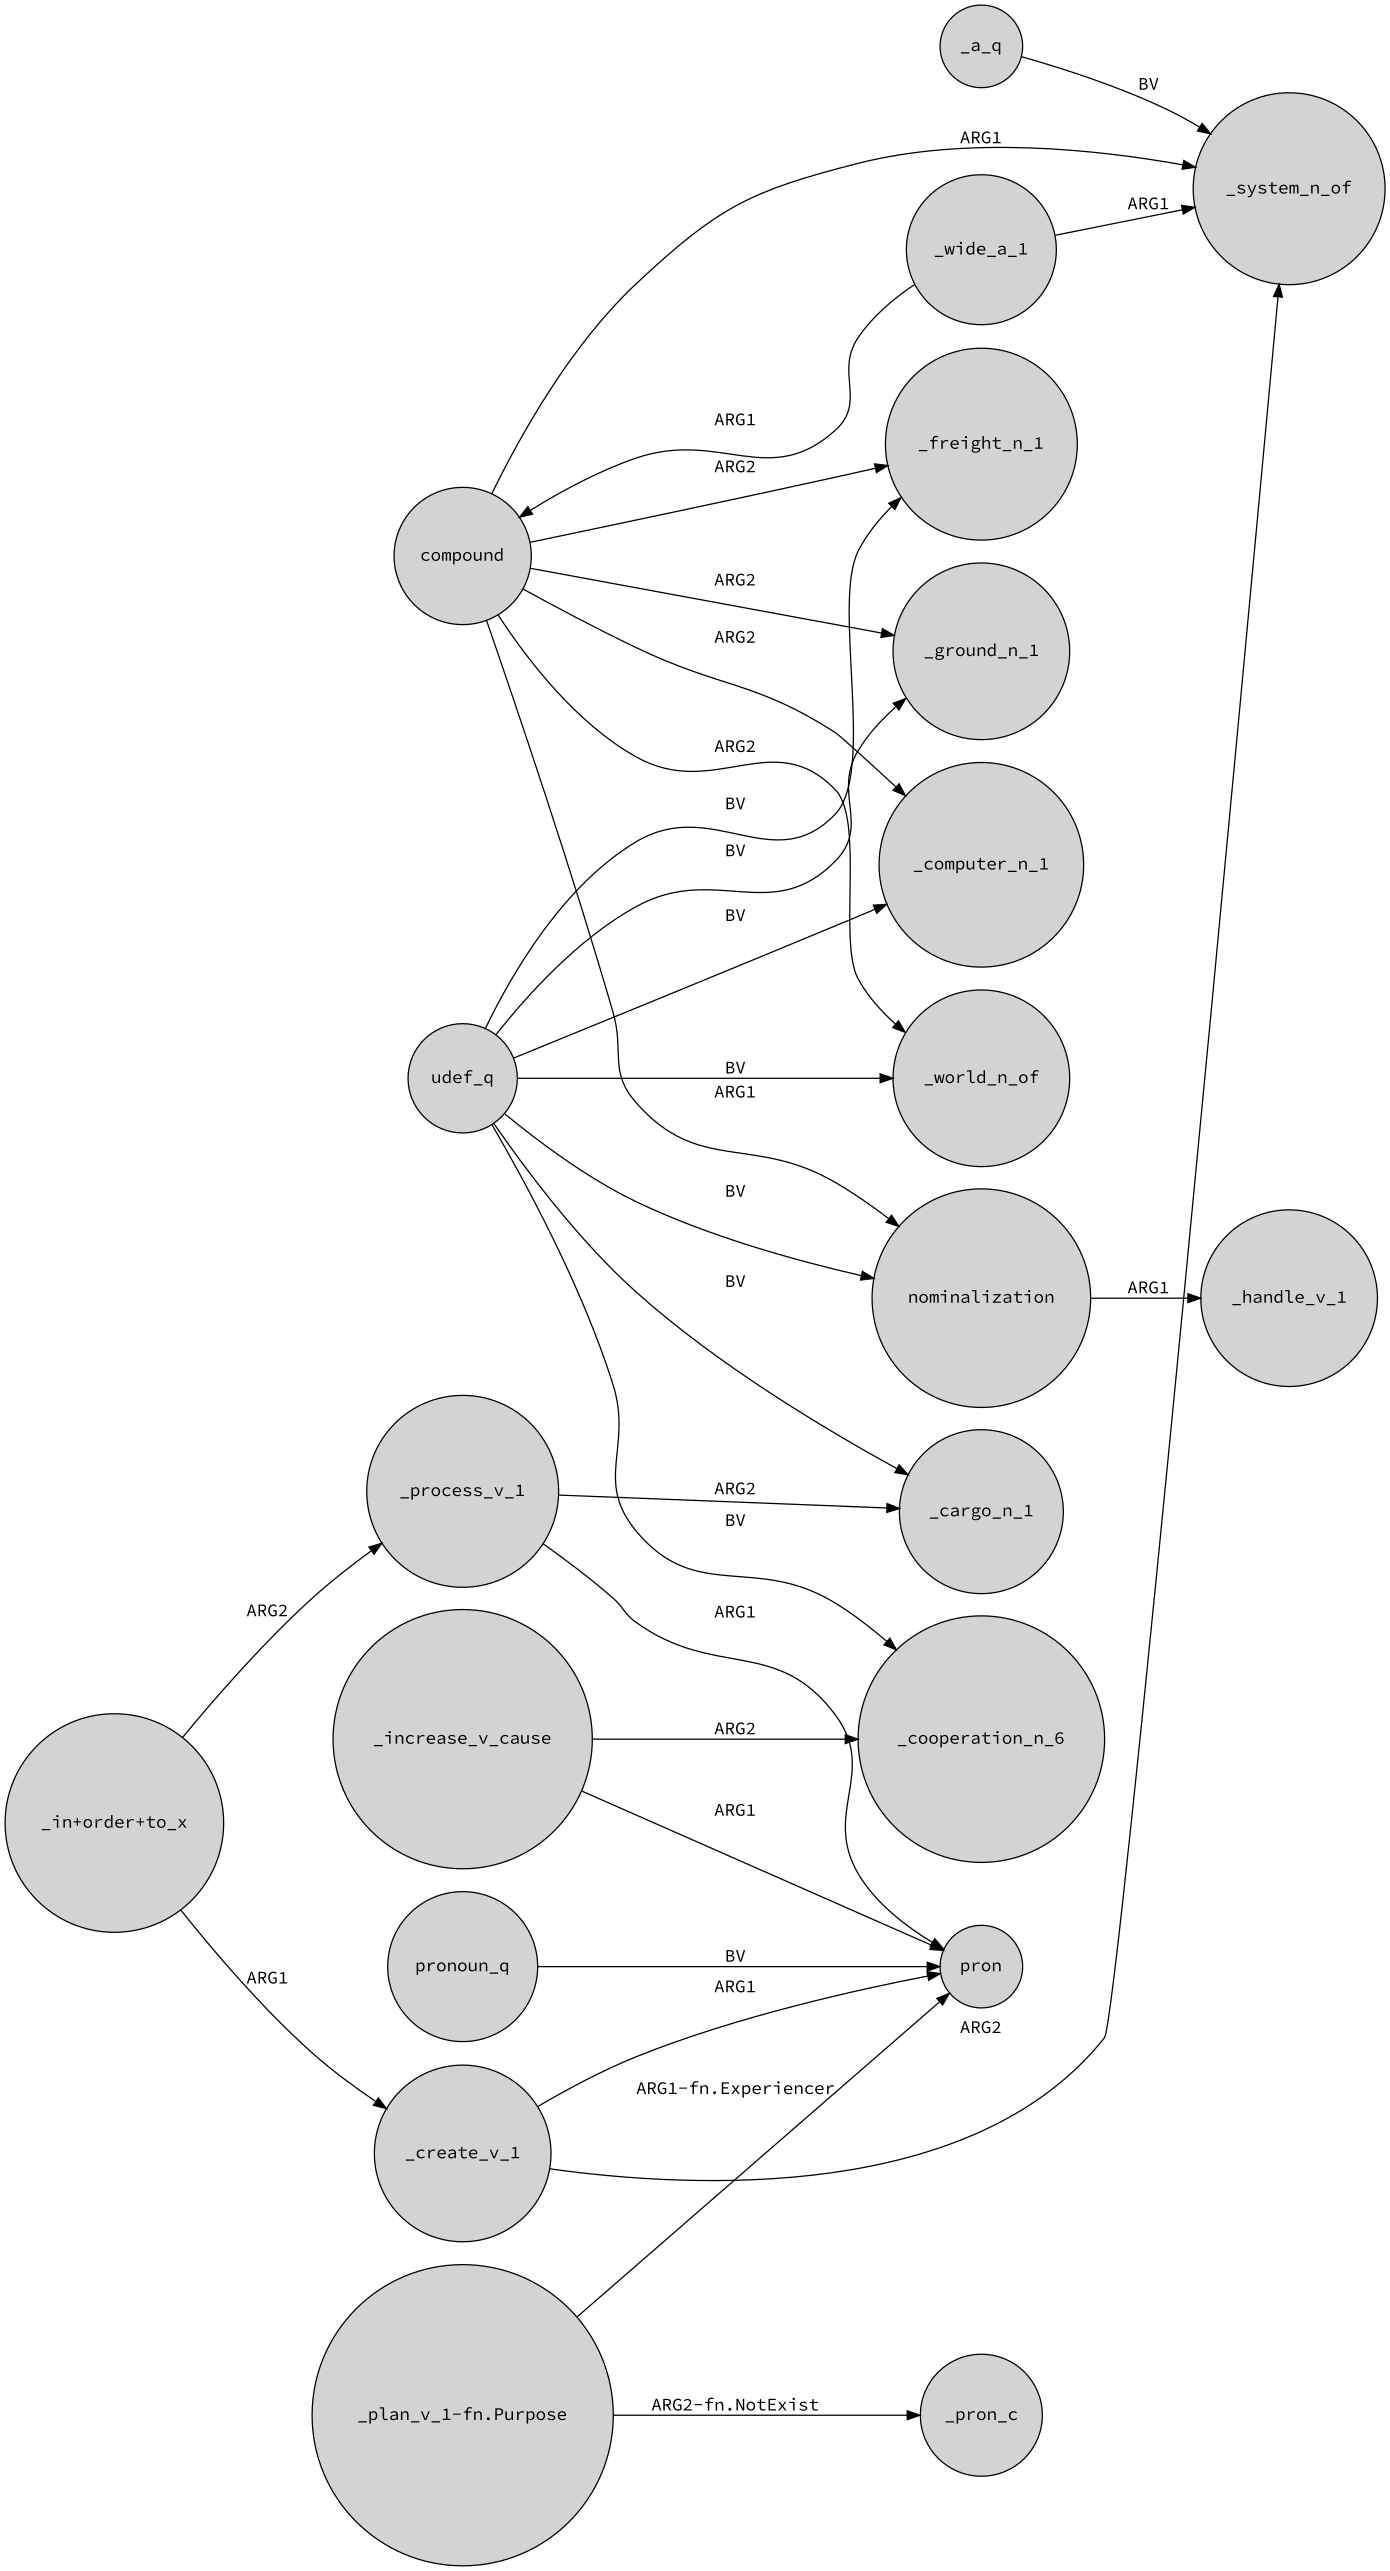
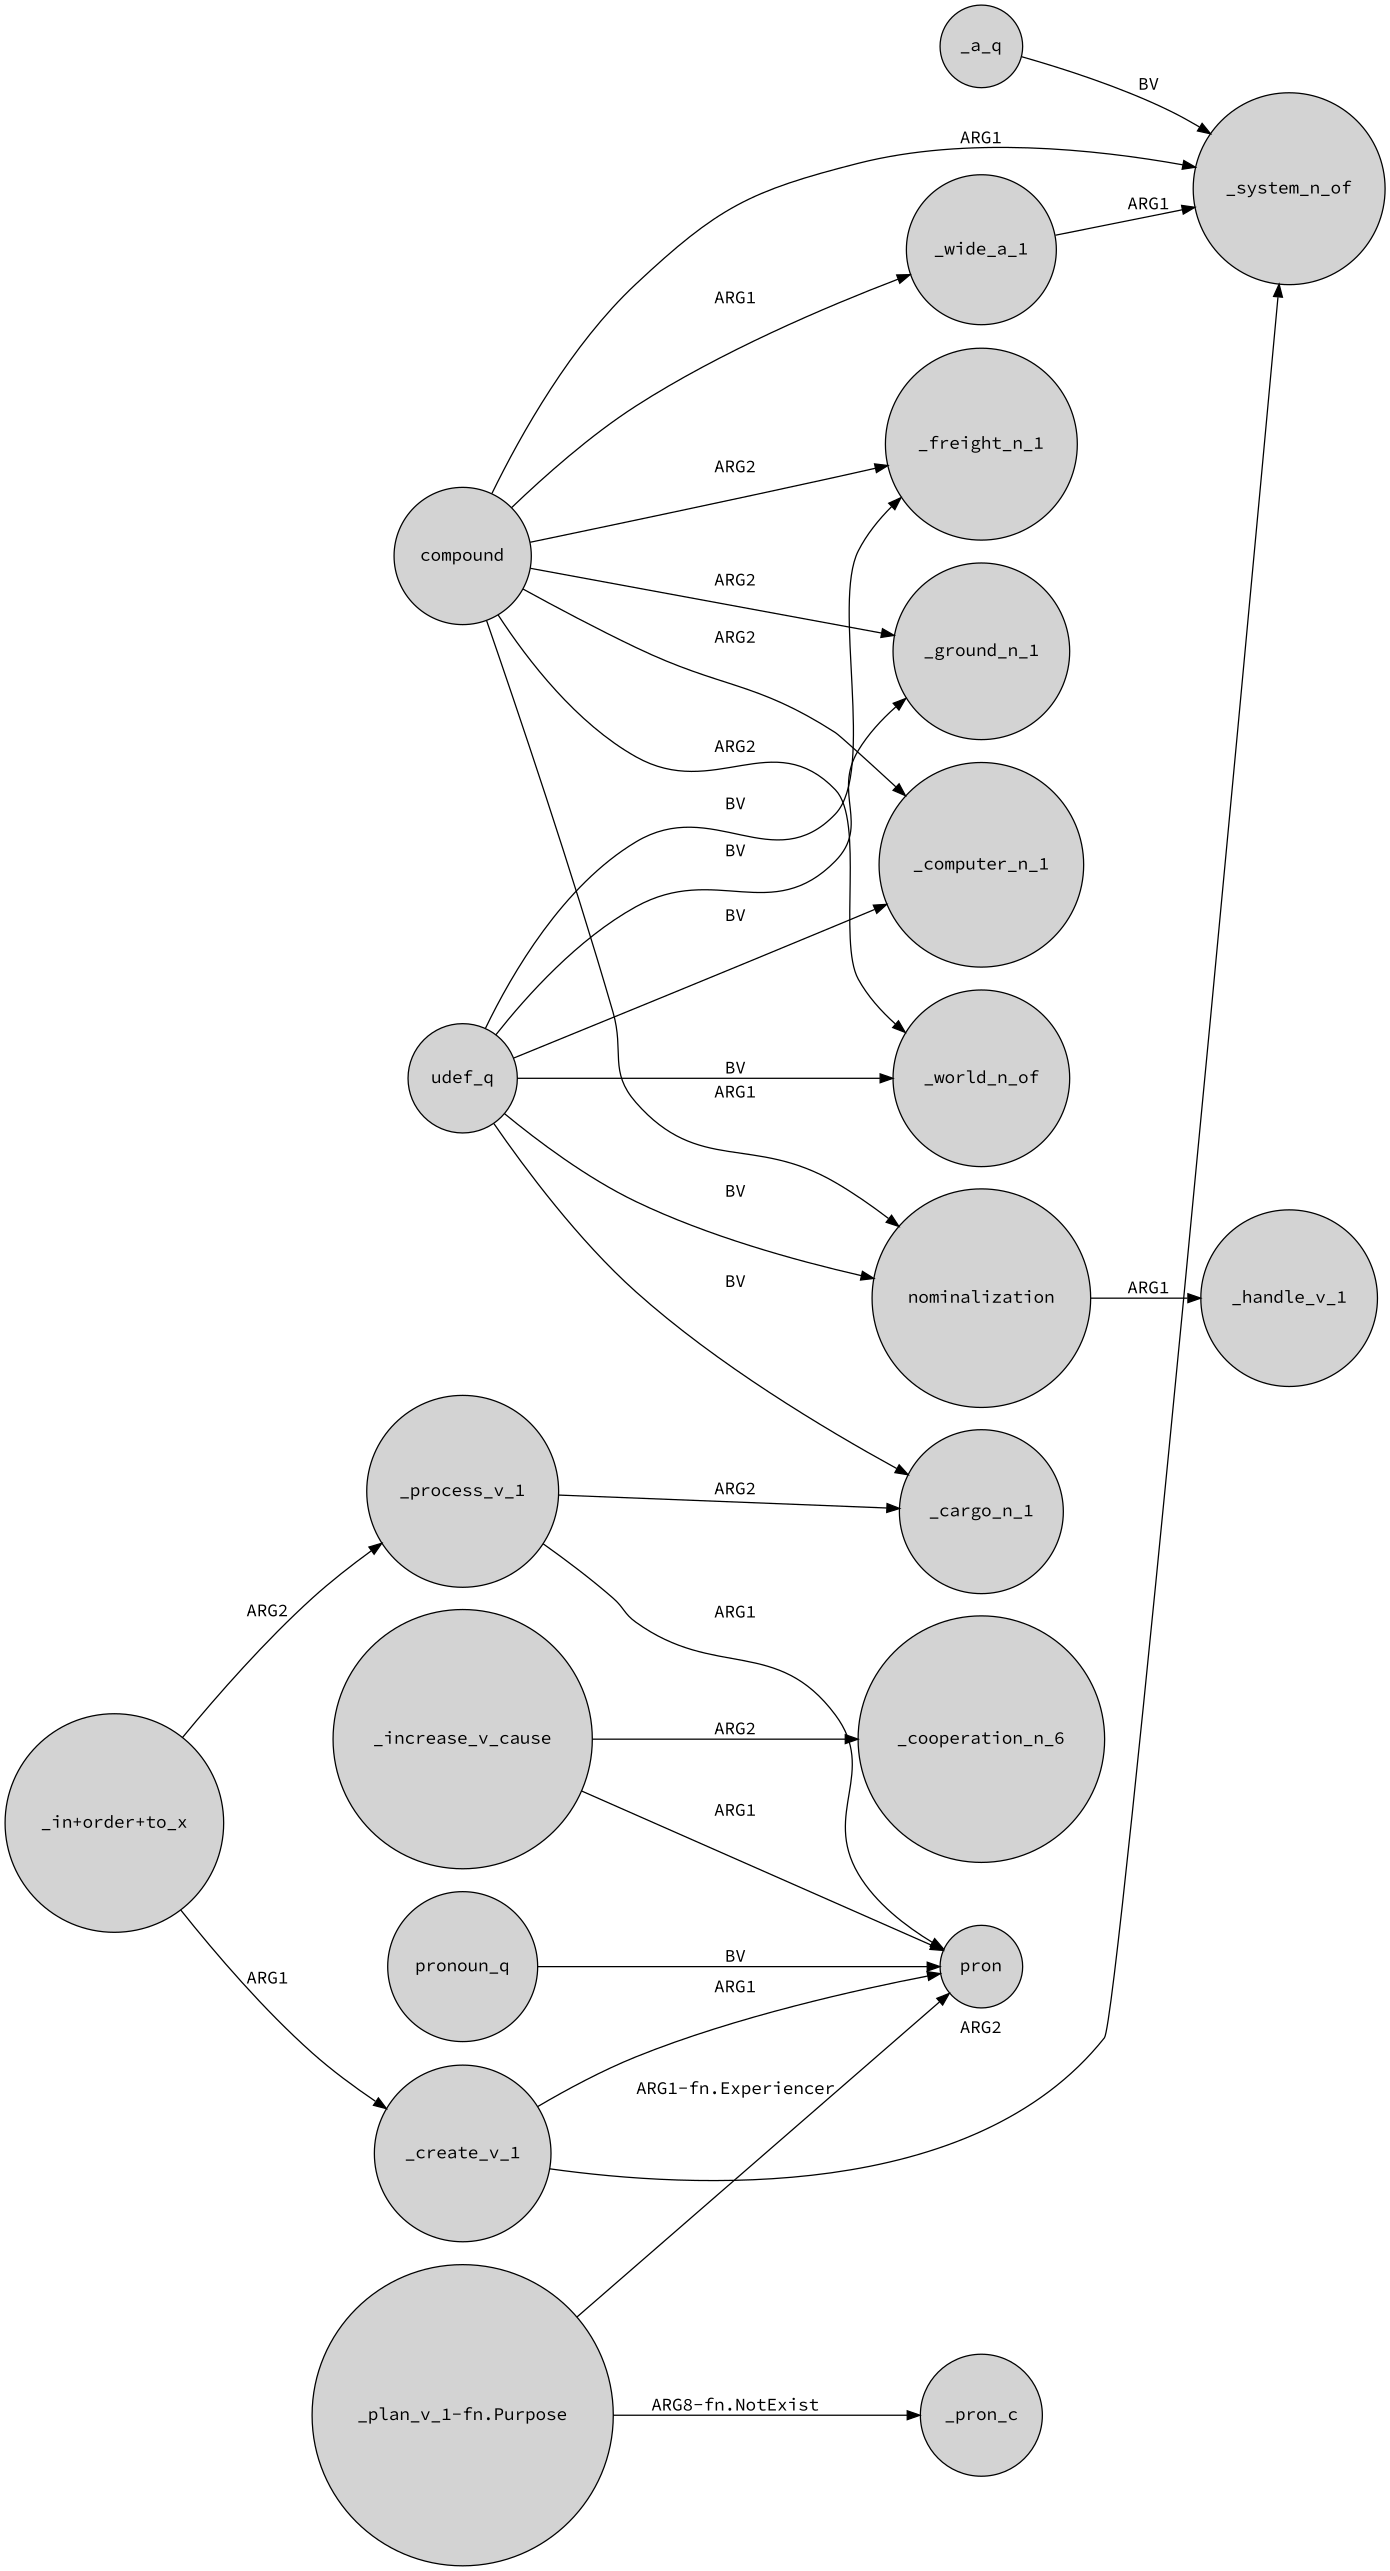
edge "_wide_a_1" -> "compound": reversed
edge "udef_q" -> "_cooperation_n_6": removed, label "BV"
edge "_plan_v_1-fn.Purpose" -> "_pron_c": label "ARG2-fn.NotExist" -> "ARG8-fn.NotExist"
